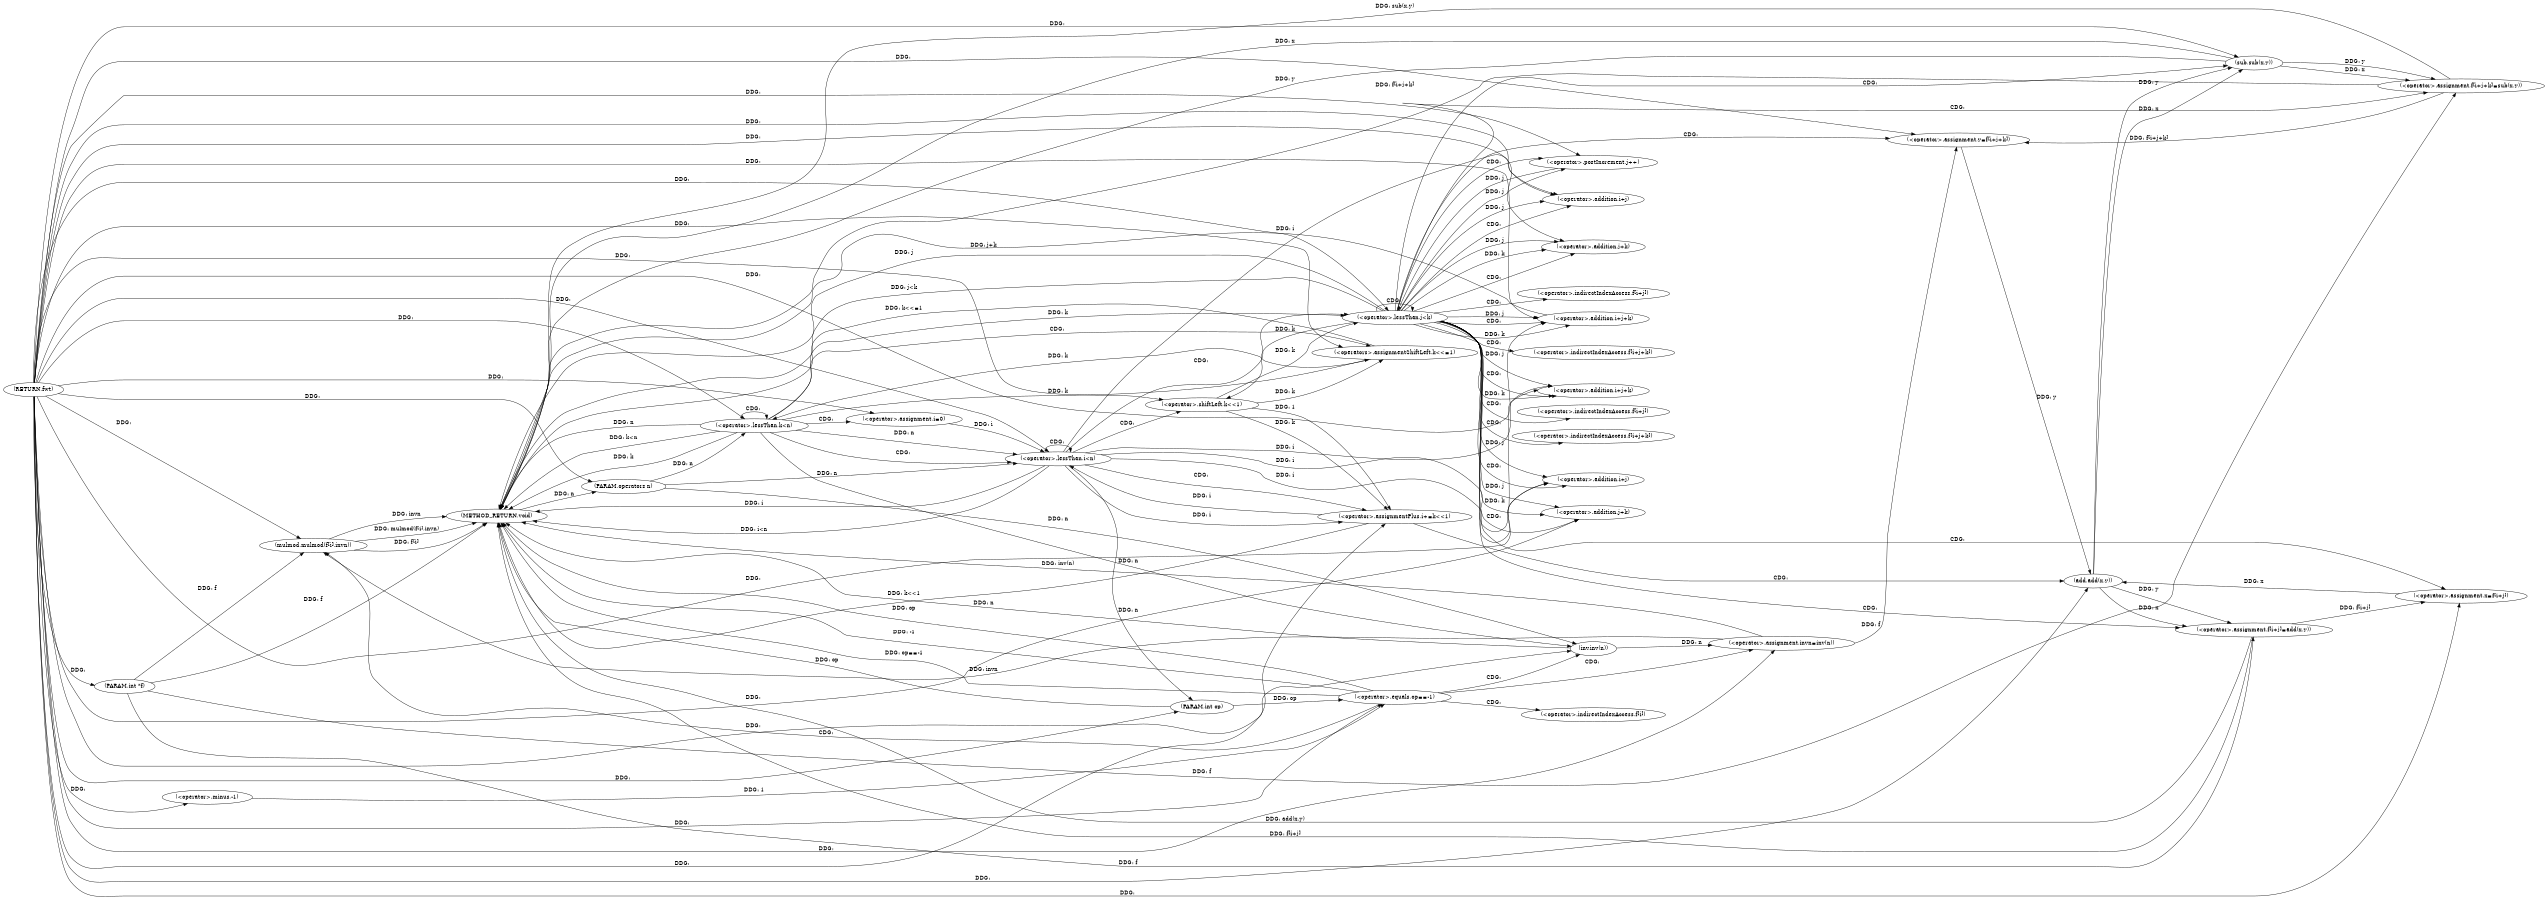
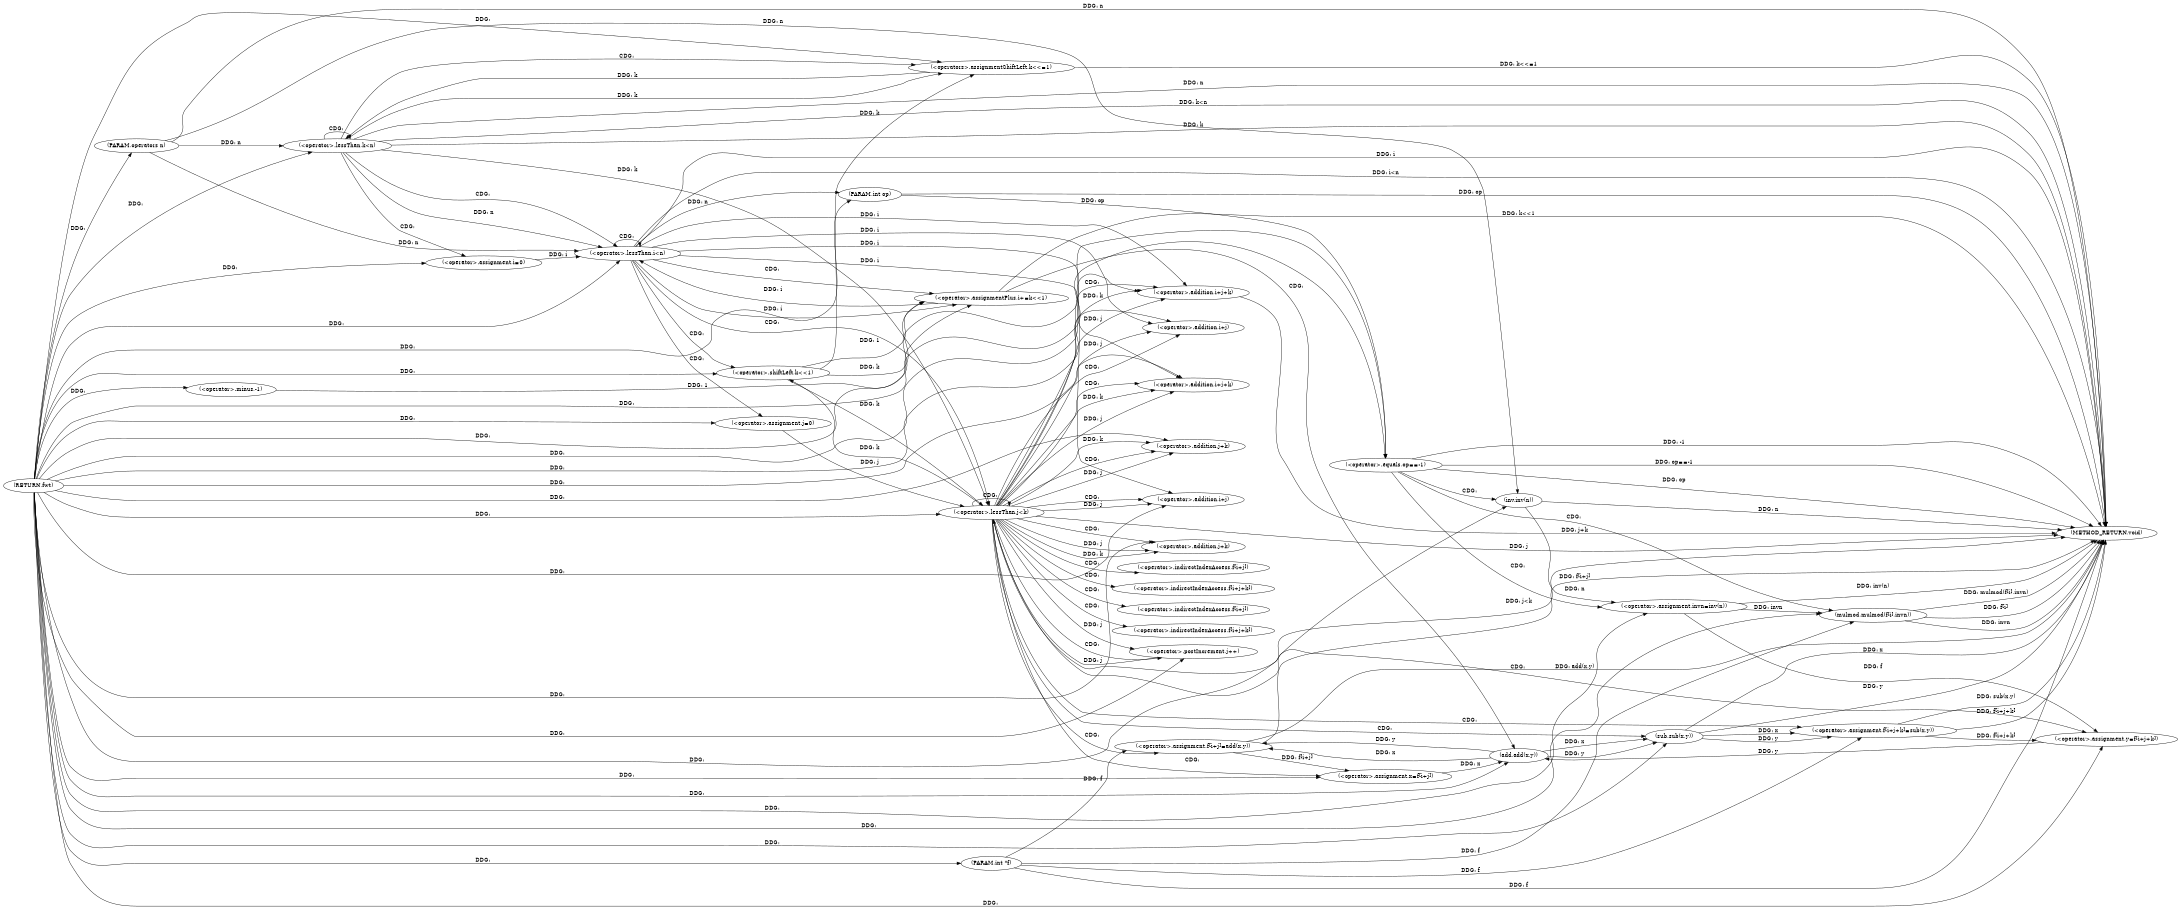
node "(<operator>.assignment,j=0)": added
edge "(METHOD_RETURN,void)" -> "(PARAM,operators n)": reversed
edge "(<operator>.lessThan,k<n)" -> "(inv,inv(n))": removed, label "DDG: n"
node "(<operator>.indirectIndexAccess,f[i])": removed
